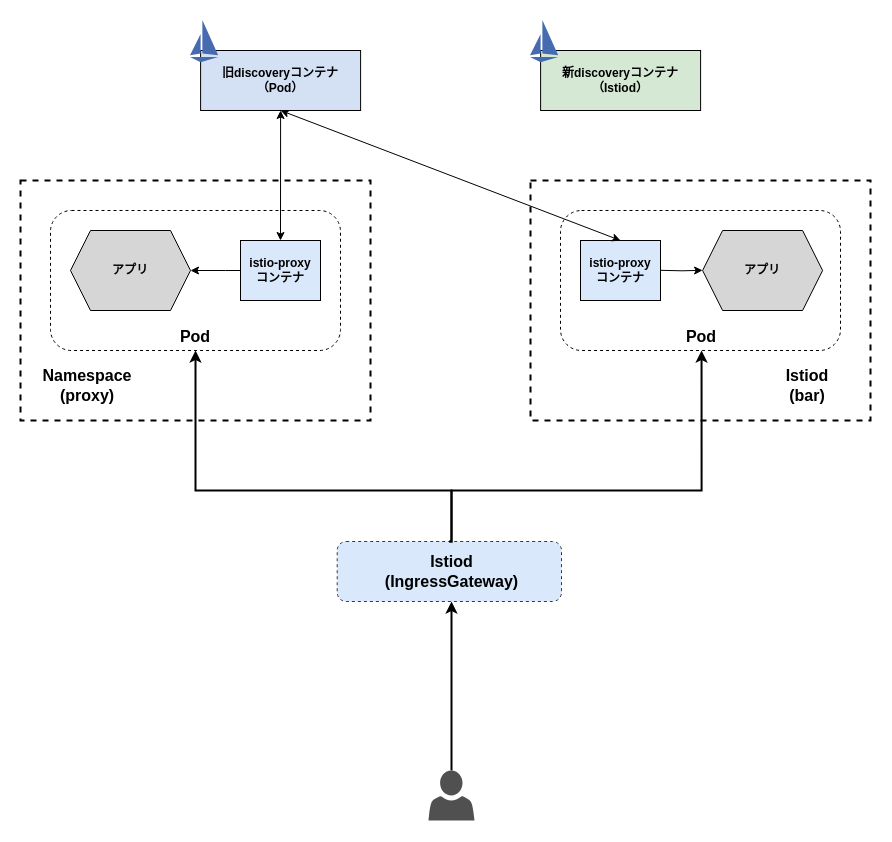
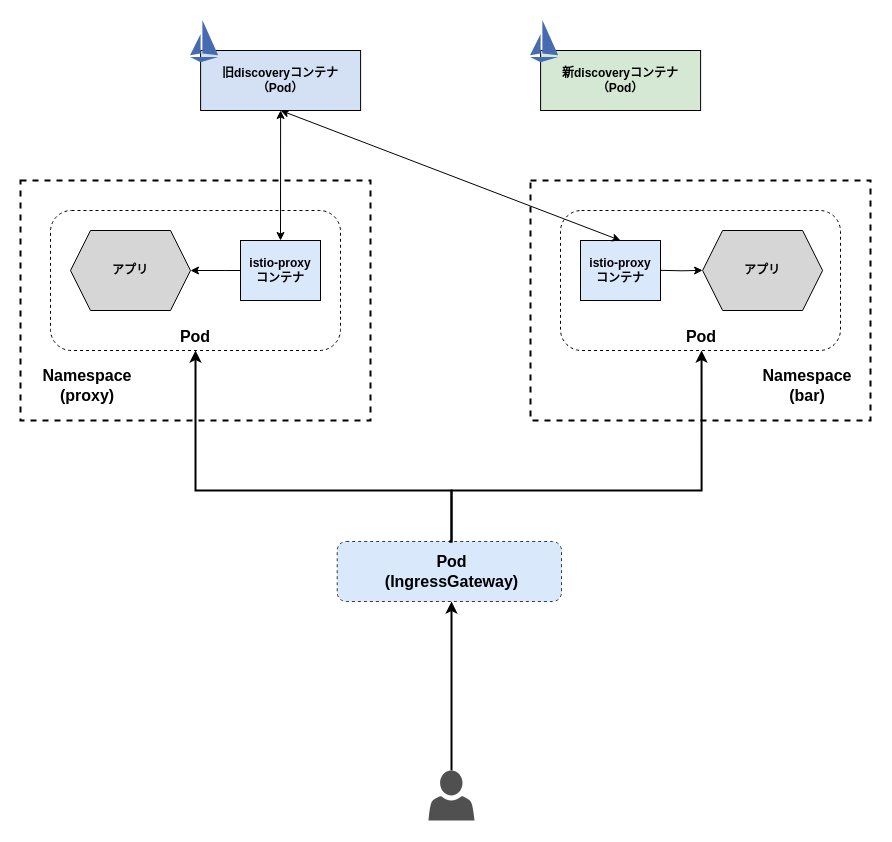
node "新discoveryコンテナ（Istiod）": label "新discoveryコンテナ（Istiod）" -> "新discoveryコンテナ（Pod）"
node "Istiod (bar)": label "Istiod (bar)" -> "Namespace (bar)"
node "Istiod (IngressGateway)": label "Istiod (IngressGateway)" -> "Pod (IngressGateway)"
